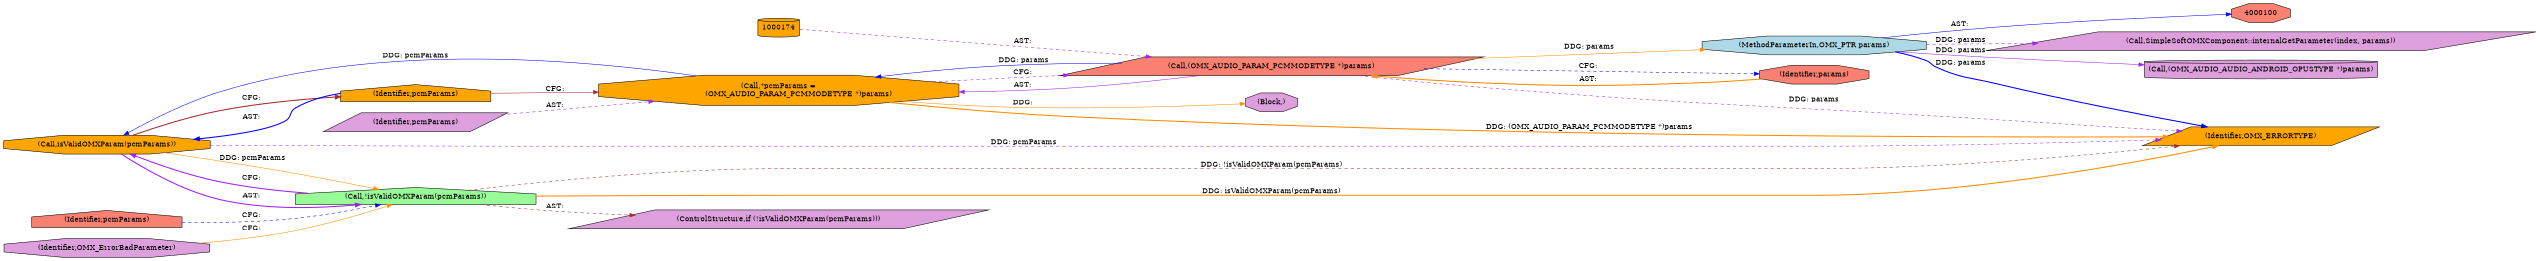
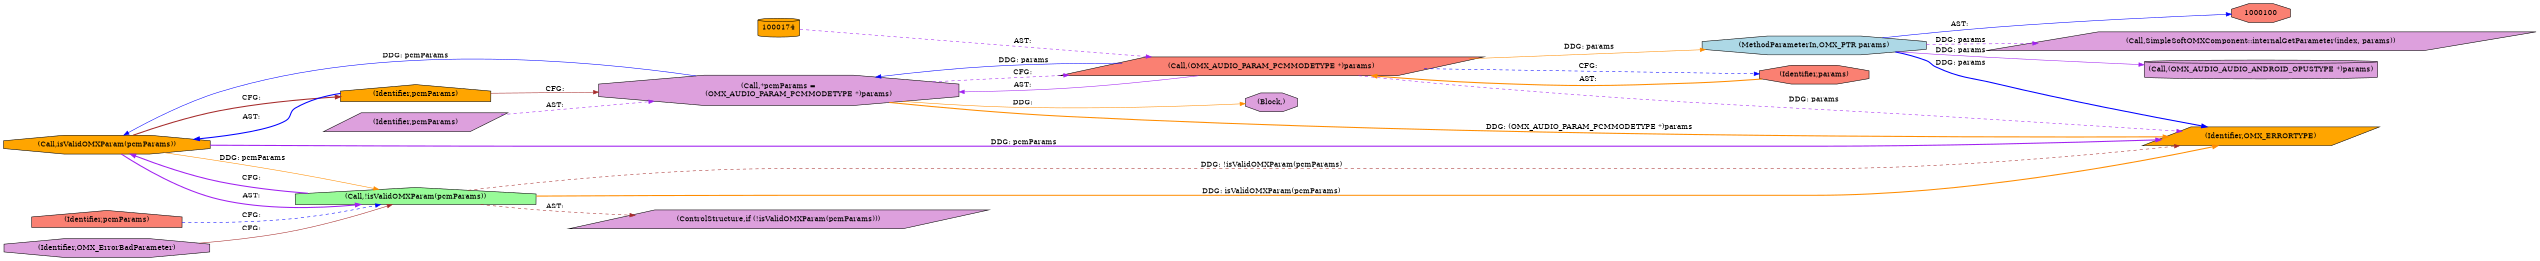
node "4000100": label "4000100" -> "1000100"
node "(Call,*pcmParams = (OMX_AUDIO_PARAM_PCMMODETYPE *)params)": fillcolor orange -> plum
edge "(Call,isValidOMXParam(pcmParams))" -> "(Identifier,OMX_ERRORTYPE)": style dashed -> bold
edge "(Identifier,OMX_ErrorBadParameter)" -> "(Call,!isValidOMXParam(pcmParams))": color darkorange -> brown
